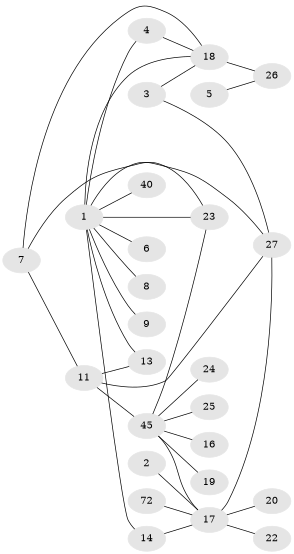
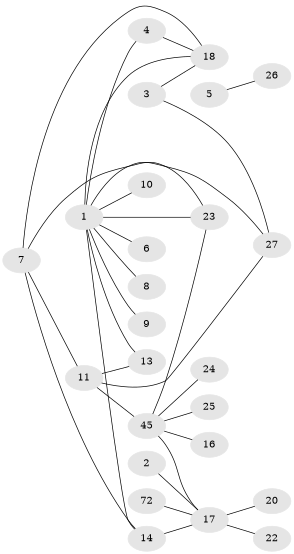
edge "18" -- "26": removed
node "40": label "40" -> "10"
edge "27" -- "17": removed
edge "7" -- "14": added
node "19": removed
